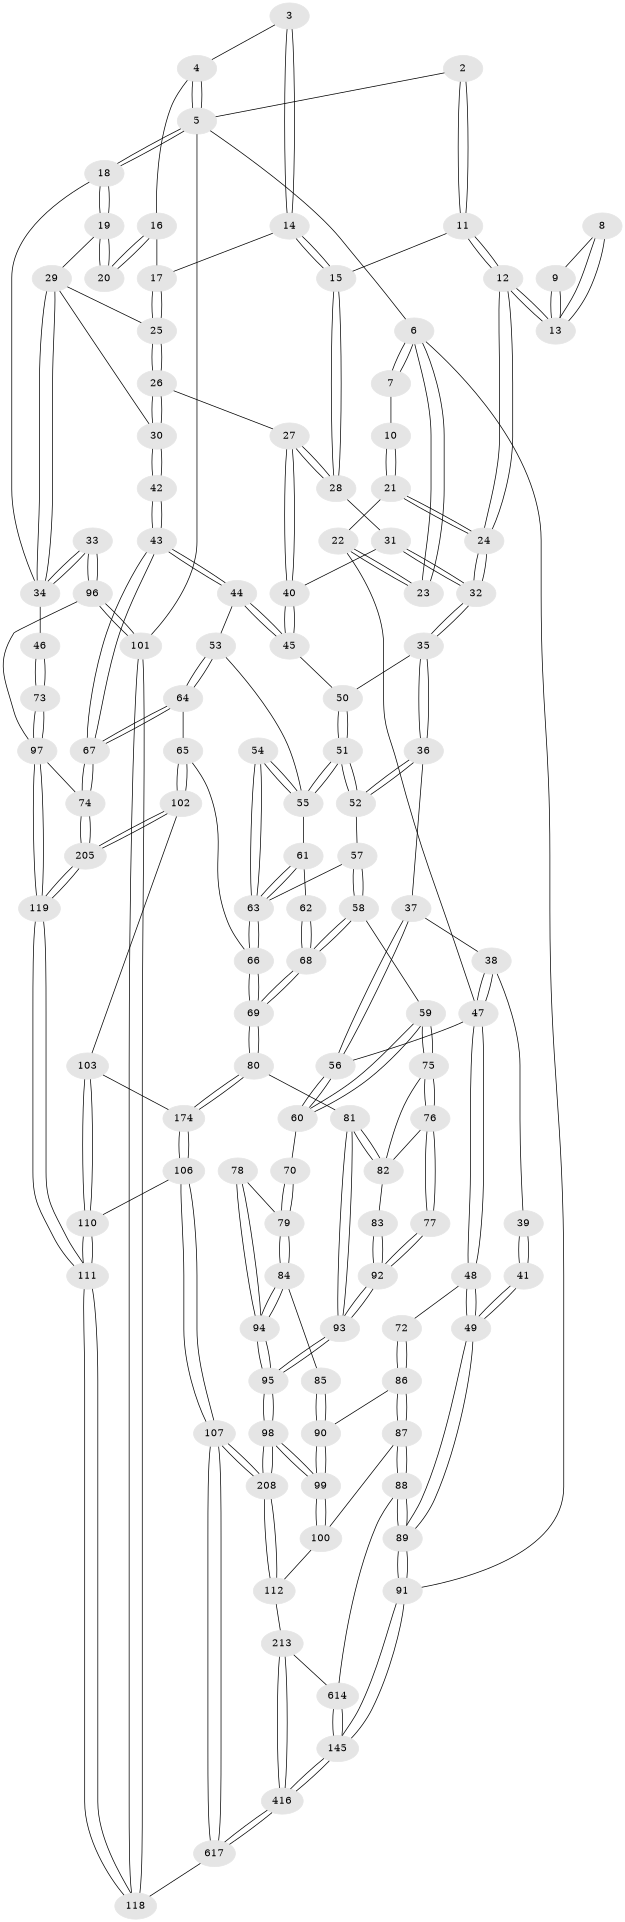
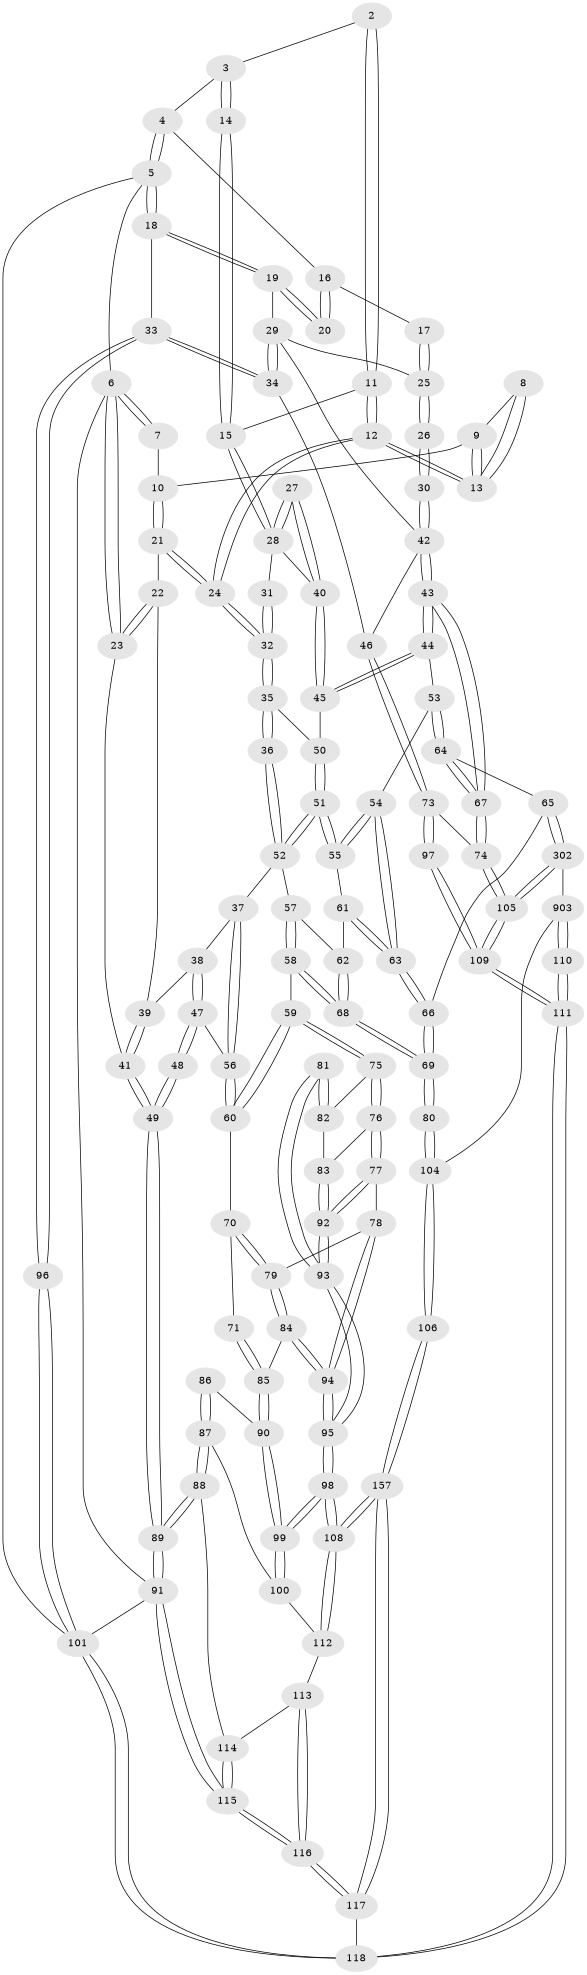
edge "2" -- "5": now "2" -- "3"
edge "14" -- "17": removed
edge "29" -- "30": now "29" -- "42"
edge "18" -- "34": now "18" -- "33"
edge "26" -- "27": removed
edge "9" -- "10": added
edge "31" -- "40": now "28" -- "40"
edge "42" -- "46": added
edge "96" -- "97": removed
edge "53" -- "55": now "53" -- "54"
edge "97" -- "74": now "73" -- "74"
edge "22" -- "47": now "22" -- "39"
node "102": label "102" -> "302"
edge "36" -- "37": now "52" -- "37"
node "205": label "205" -> "105"
edge "23" -- "41": added
edge "57" -- "63": now "57" -- "62"
node "119": label "119" -> "109"
node "103": label "103" -> "903"
edge "80" -- "81": removed
node "174": label "174" -> "104"
edge "76" -- "82": now "76" -- "83"
edge "106" -- "110": removed
edge "77" -- "78": added
node "71": added
node "72": removed
node "107": label "107" -> "157"
node "208": label "208" -> "108"
edge "91" -- "101": added
node "213": label "213" -> "113"
node "614": label "614" -> "114"
node "145": label "145" -> "115"
node "416": label "416" -> "116"
node "617": label "617" -> "117"
